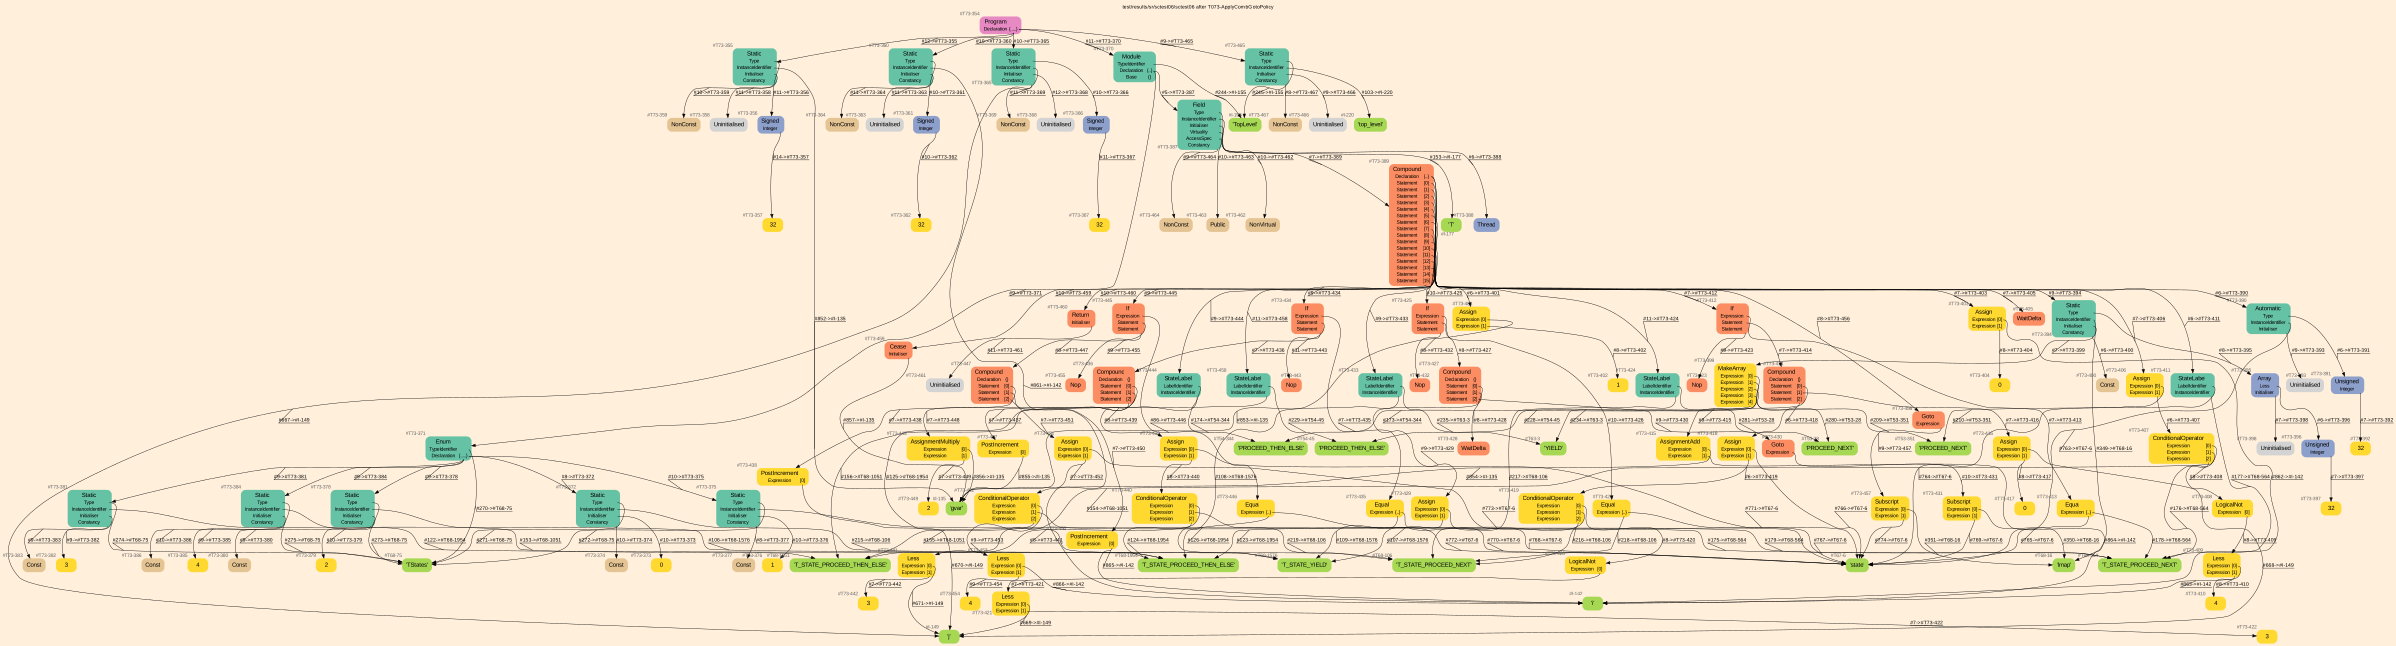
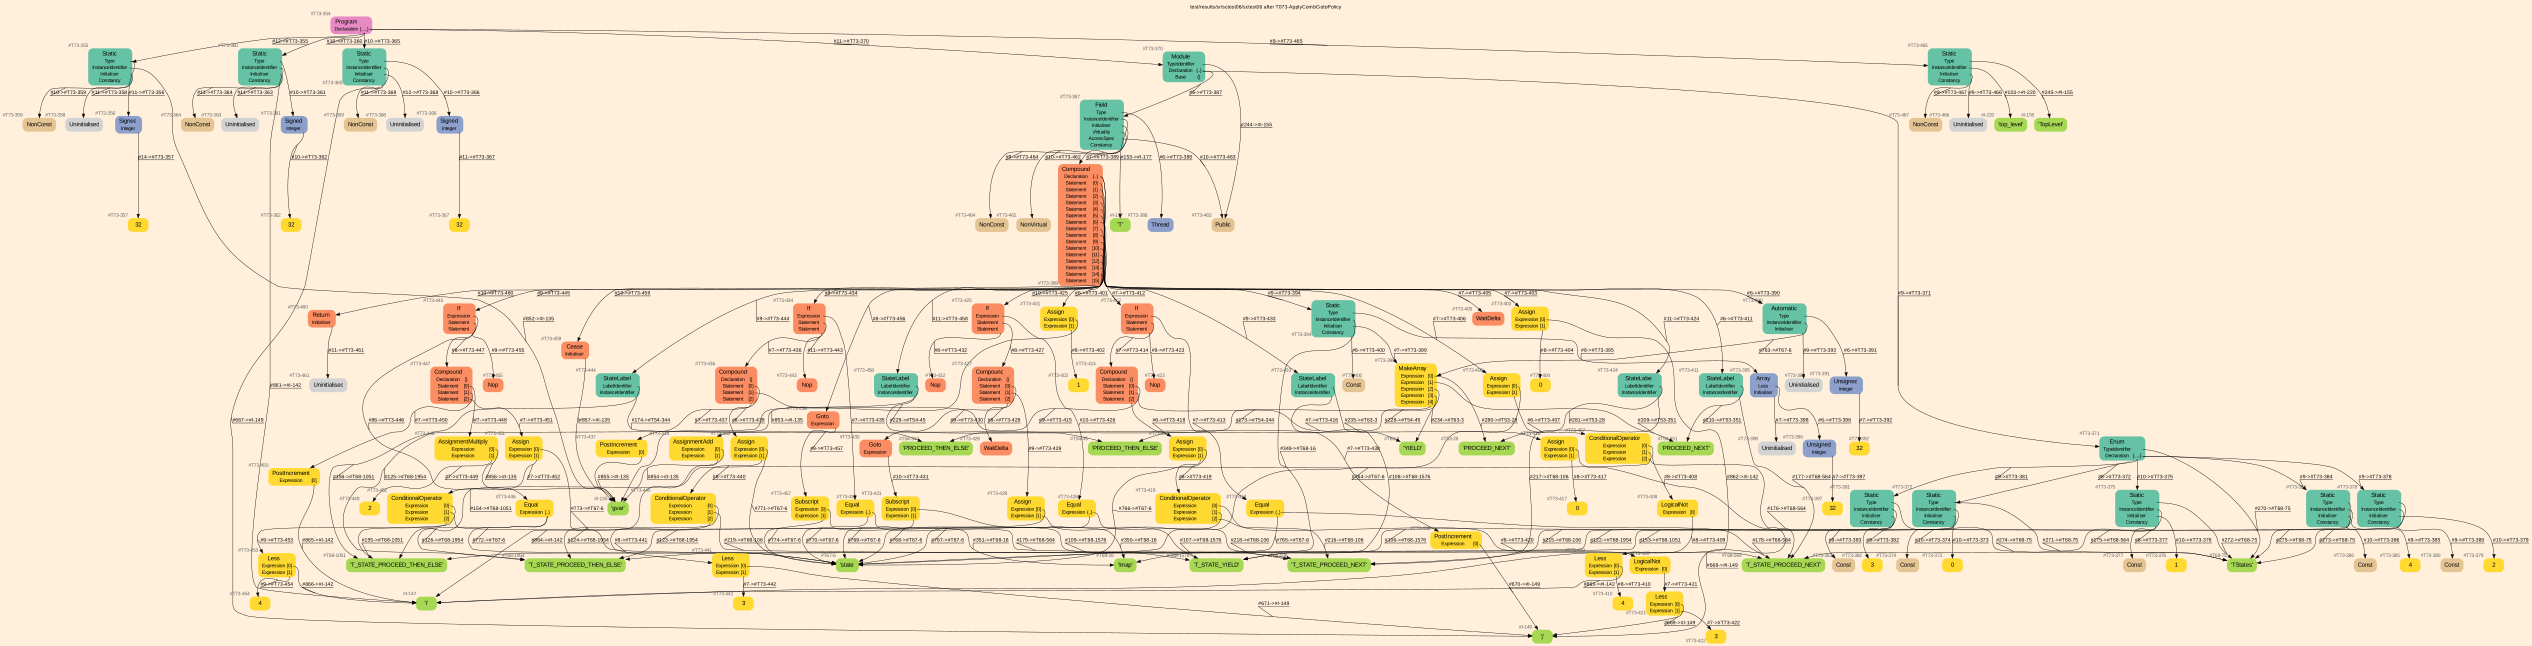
edge "Module" -> "'TopLevel'": now "Module" -> "Public"
edge "Automatic" -> "'state'": now "Automatic" -> "MakeArray"
